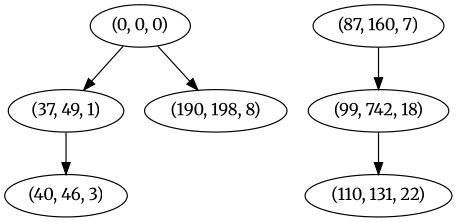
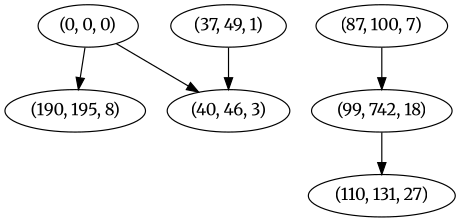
node "(87, 160, 7)": label "(87, 160, 7)" -> "(87, 100, 7)"
edge "(0, 0, 0)" -> "(37, 49, 1)": now "(0, 0, 0)" -> "(40, 46, 3)"
node "(190, 198, 8)": label "(190, 198, 8)" -> "(190, 195, 8)"
node "(110, 131, 22)": label "(110, 131, 22)" -> "(110, 131, 27)"
